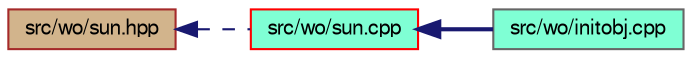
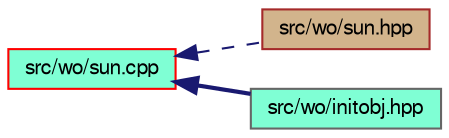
edge "src/wo/sun.cpp" -> "src/wo/sun.hpp": reversed
node "src/wo/initobj.cpp": label "src/wo/initobj.cpp" -> "src/wo/initobj.hpp"
